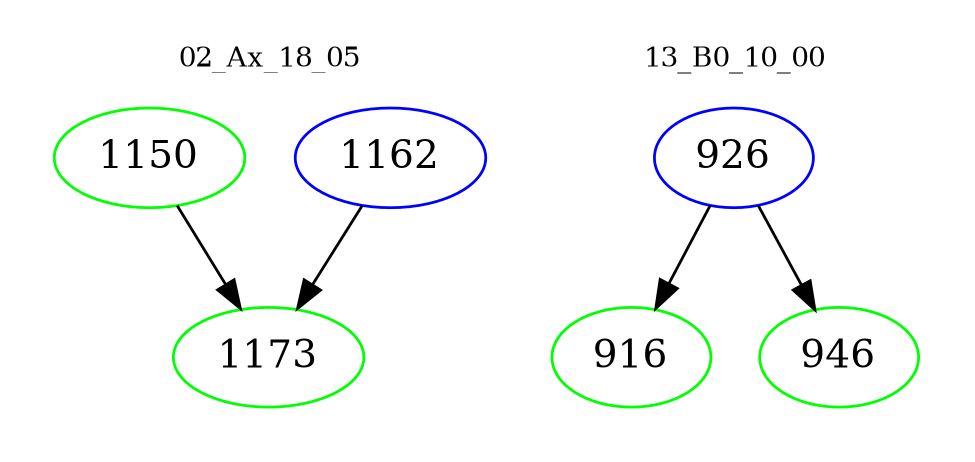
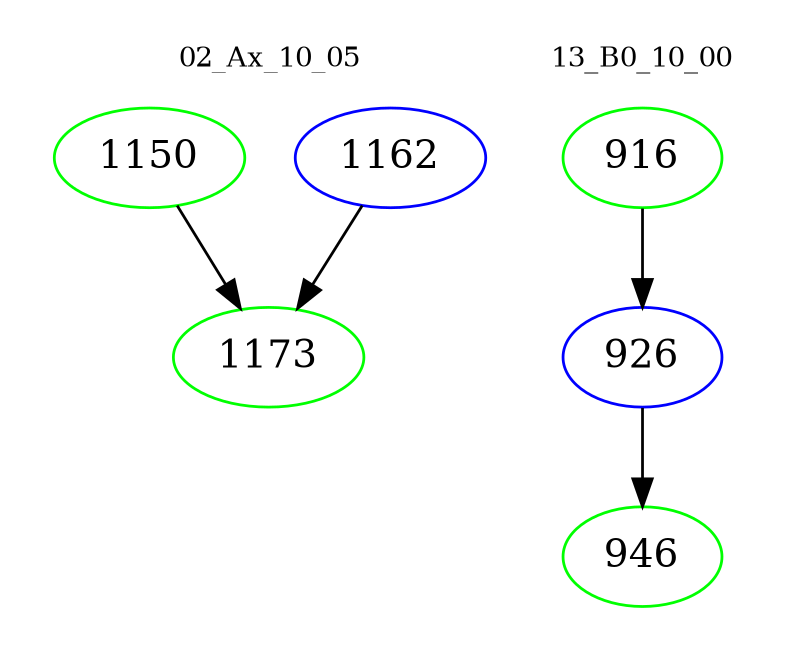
cluster "02_Ax_18_05": label "02_Ax_18_05" -> "02_Ax_10_05"
edge "926" -> "916": reversed
